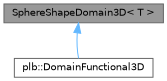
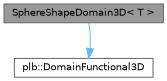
edge "plb::DomainFunctional3D" -> "SphereShapeDomain3D< T >": reversed
